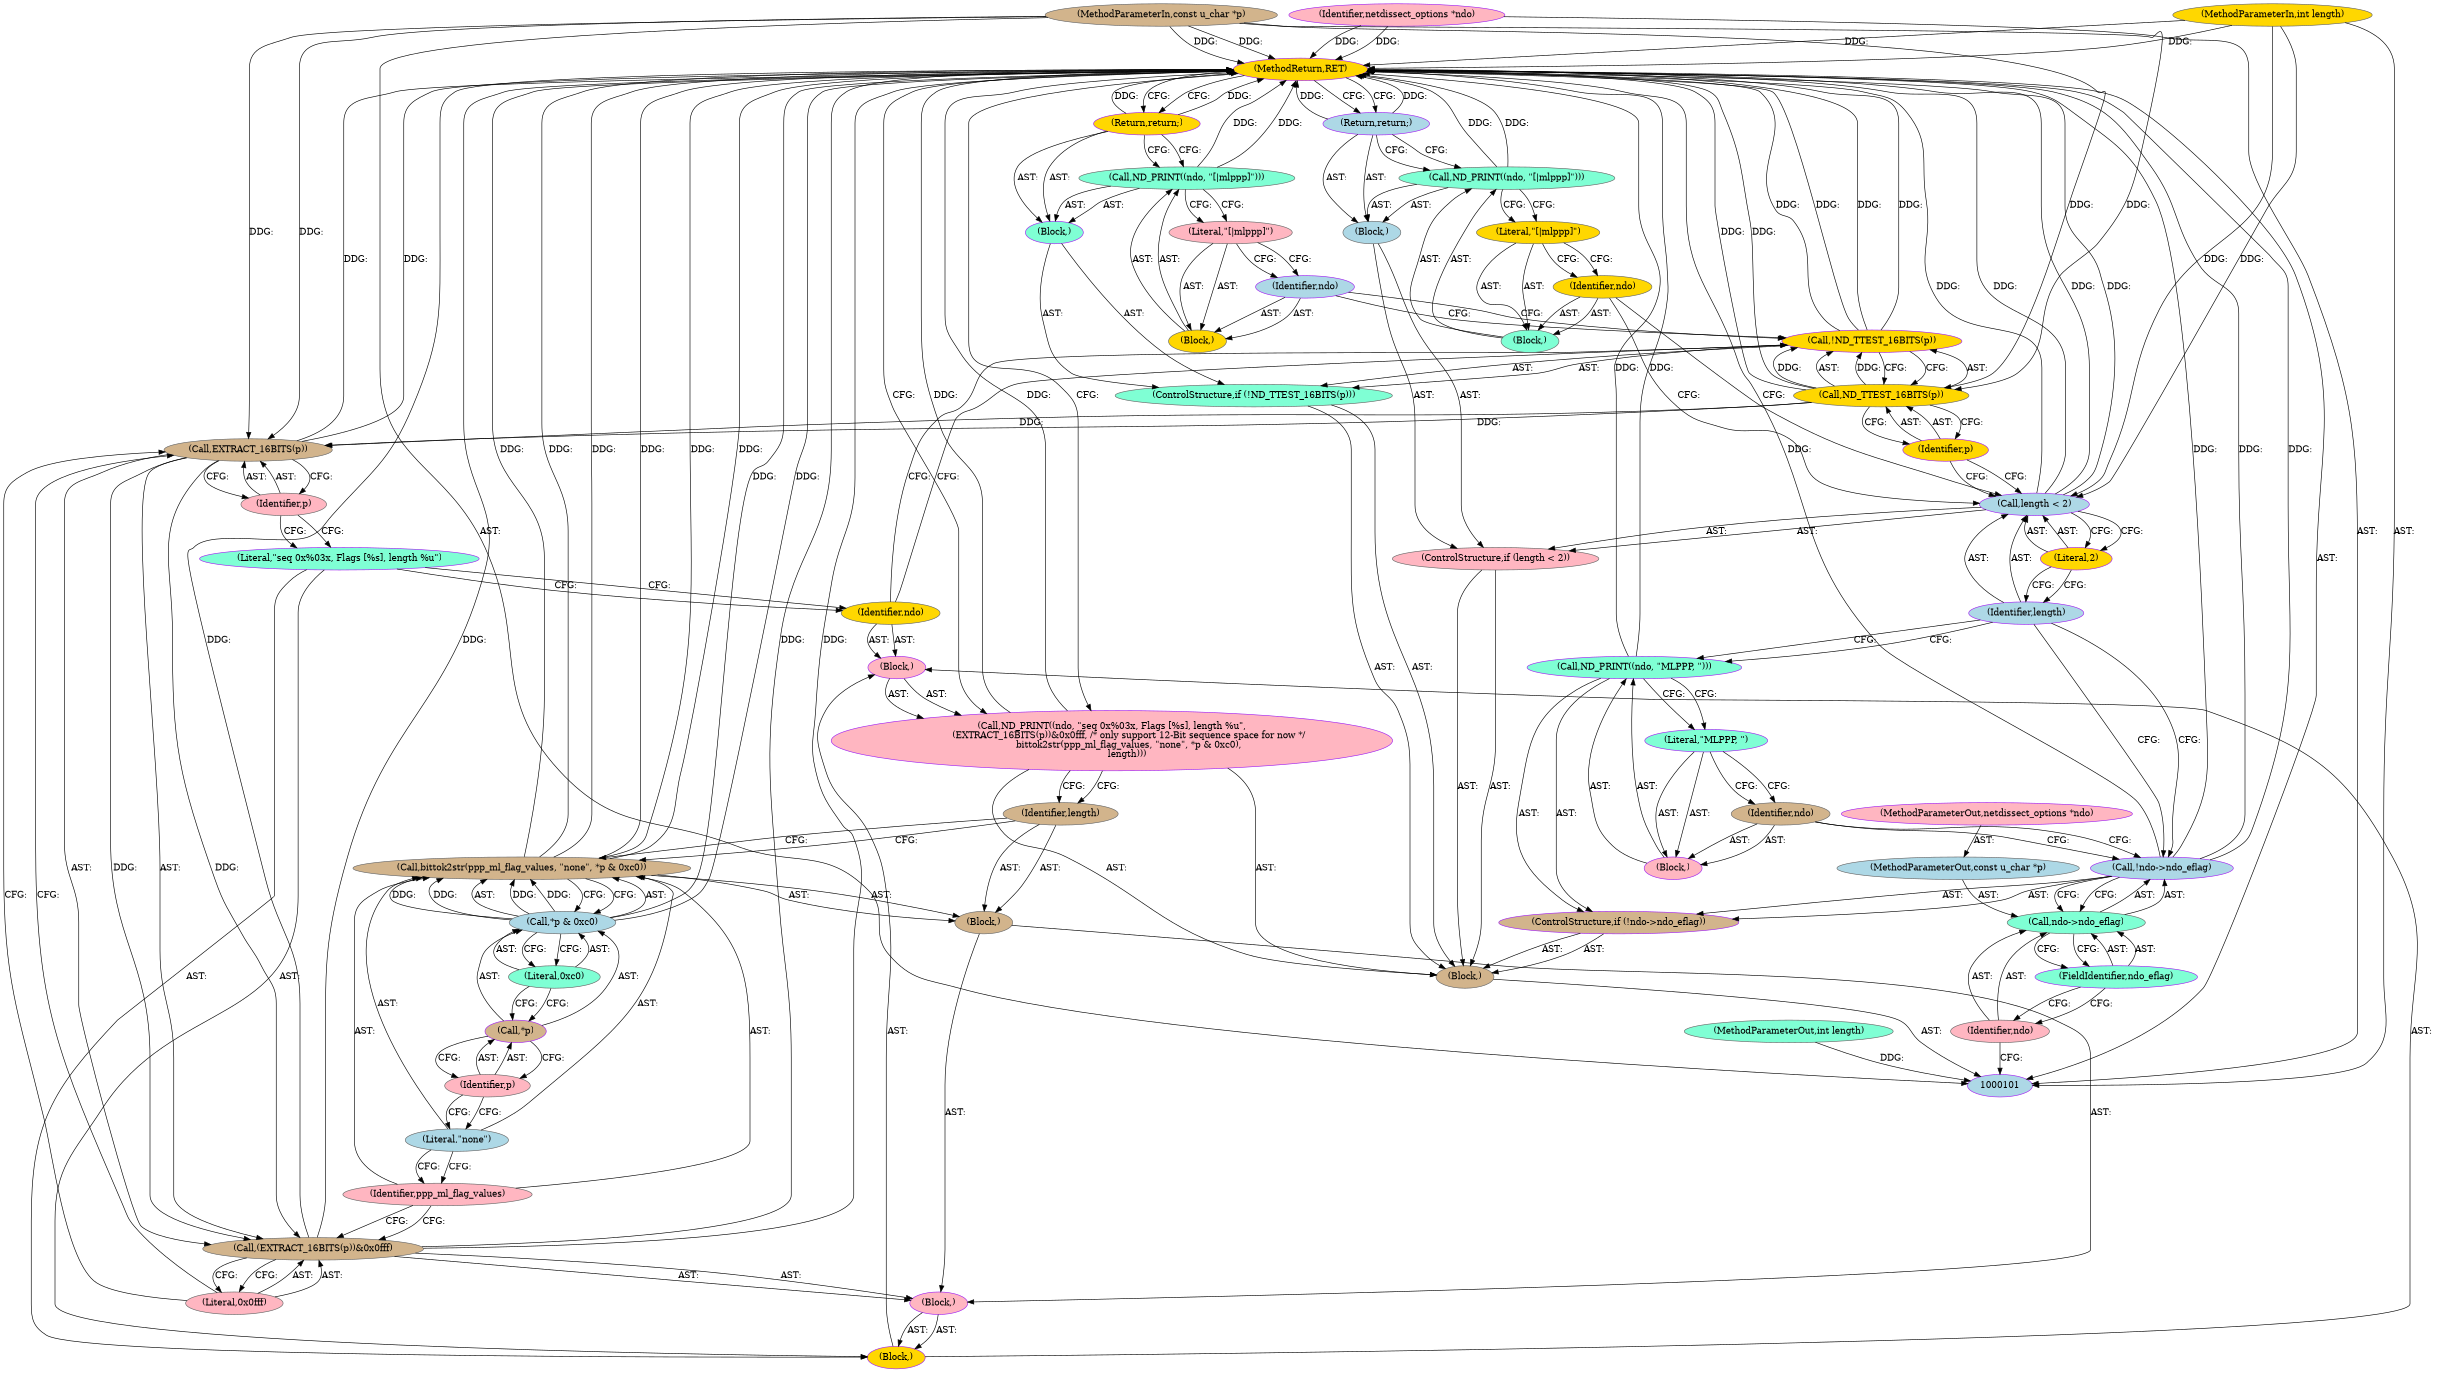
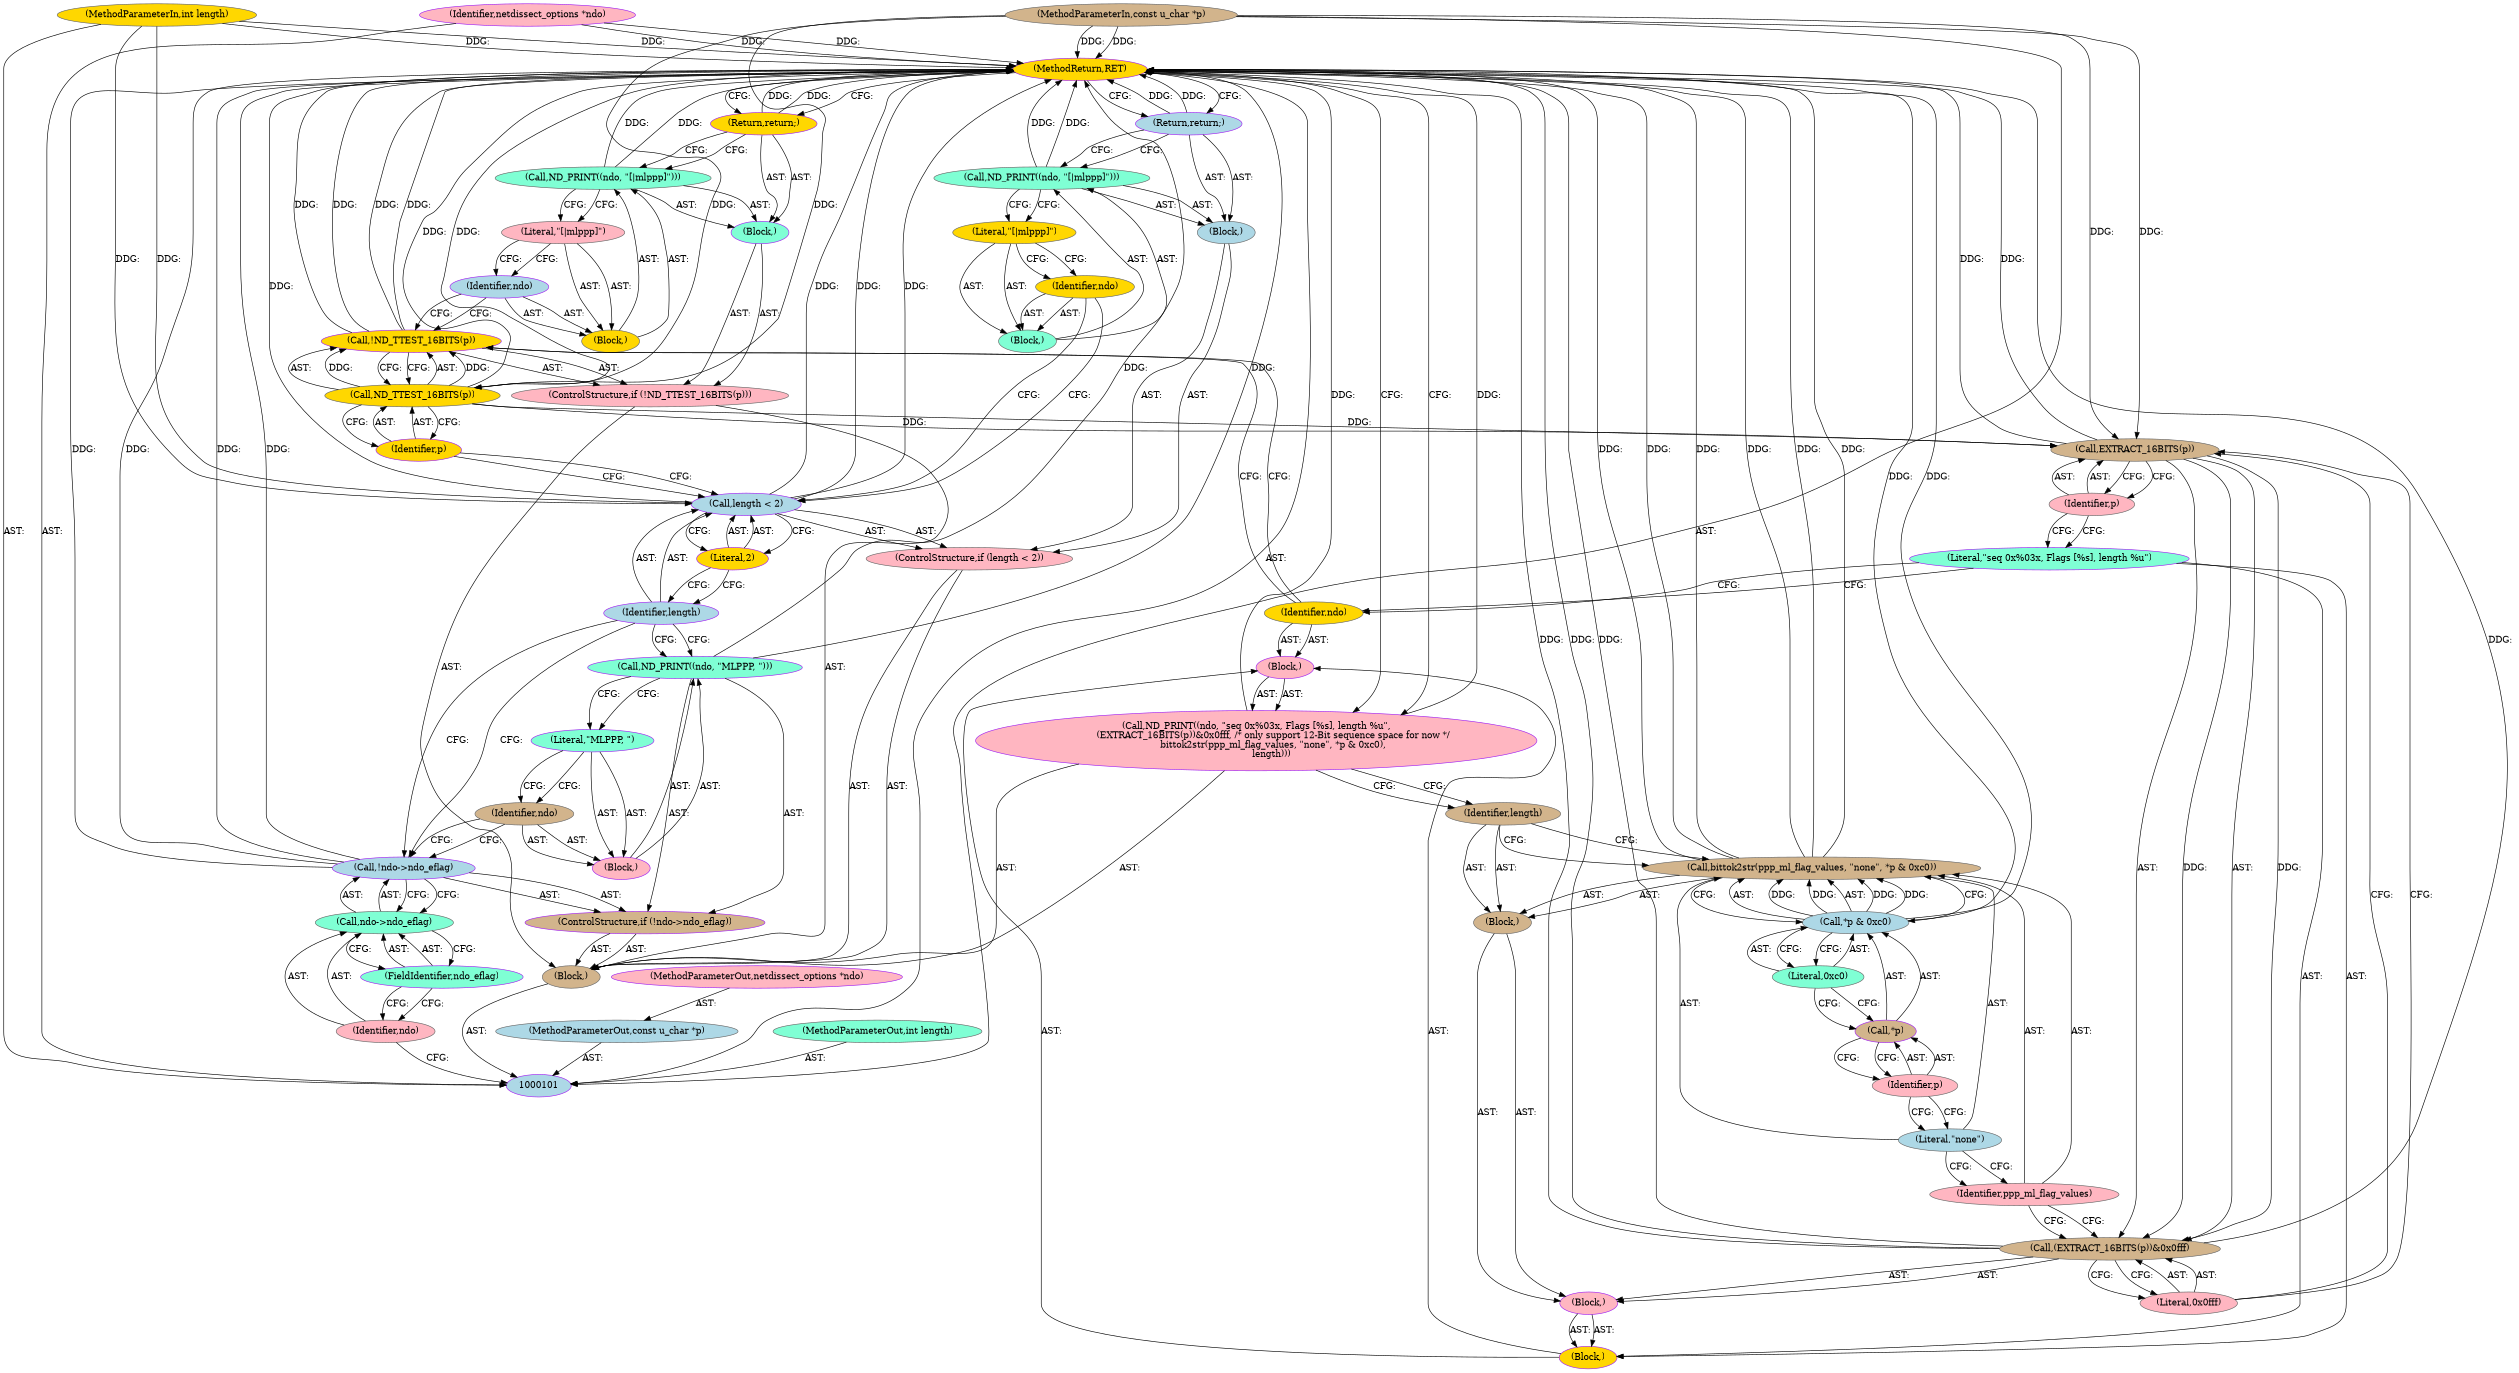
node "(ControlStructure,if (!ND_TTEST_16BITS(p)))": fillcolor aquamarine -> lightpink
edge "(MethodParameterOut,const u_char *p)" -> "(Call,ndo->ndo_eflag)": now "(MethodParameterOut,const u_char *p)" -> "1000101"
edge "(MethodParameterOut,int length)" -> "1000101": label "DDG: " -> "AST: "
